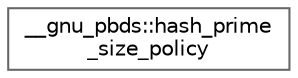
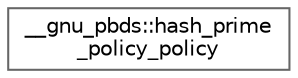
node "__gnu_pbds::hash_prime _size_policy": label "__gnu_pbds::hash_prime _size_policy" -> "__gnu_pbds::hash_prime _policy_policy"
